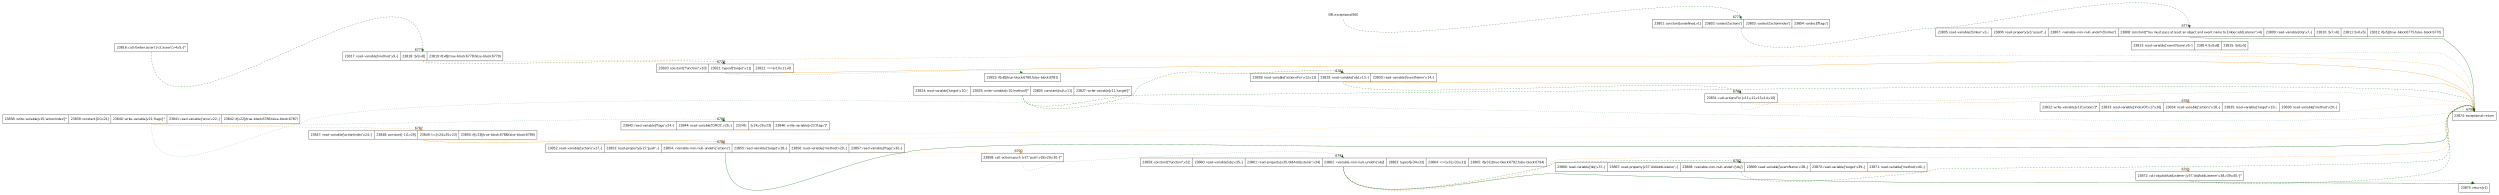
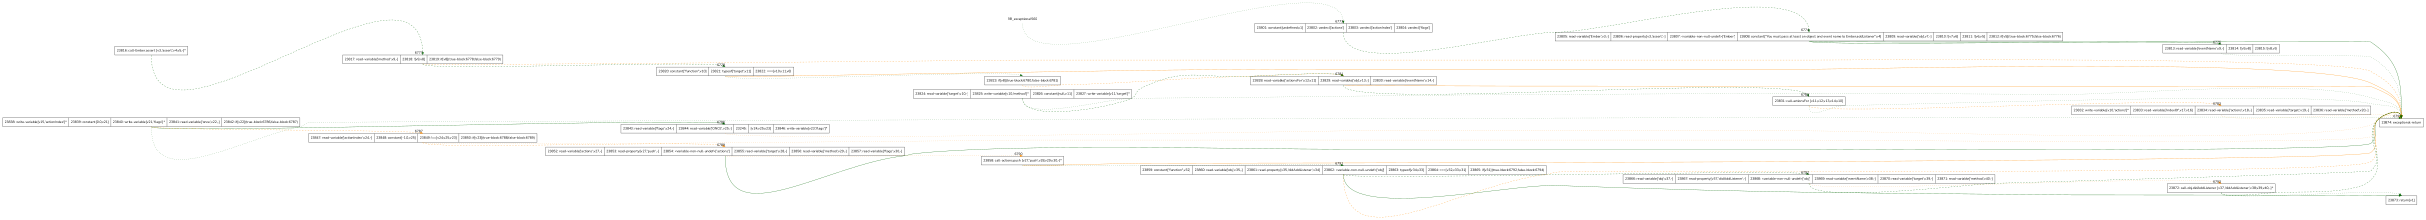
edge "BB_exceptional560" -> "23801: constant[undefined,v1]": style dashed -> dotted
edge "23805: read-variable['Ember',v3,-]" -> "23813: read-variable['eventName',v9,-]": added
edge "23823: if[v8](true-block:6780,false-block:6781)" -> "23828: read-variable['actionsFor',v12,v11]": style dotted -> dashed
edge "23824: read-variable['target',v10,-]" -> "23874: exceptional-return": style dashed -> dotted
edge "23838: write-variable[v15,'actionIndex']*" -> "23843: read-variable['flags',v24,-]": style dotted -> solid
edge "23847: read-variable['actionIndex',v24,-]" -> "23852: read-variable['actions',v27,-]": style solid -> dashed
edge "23858: call-actions.push [v27,'push',v28,v29,v30,-]*" -> "23874: exceptional-return": added
